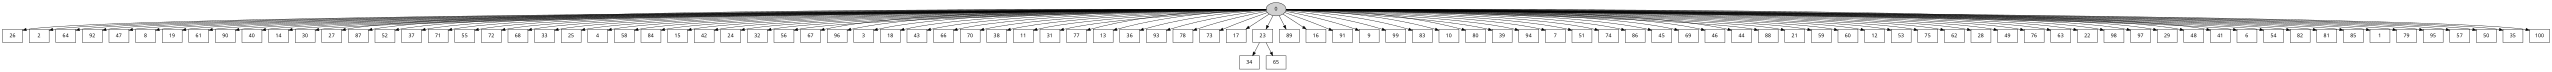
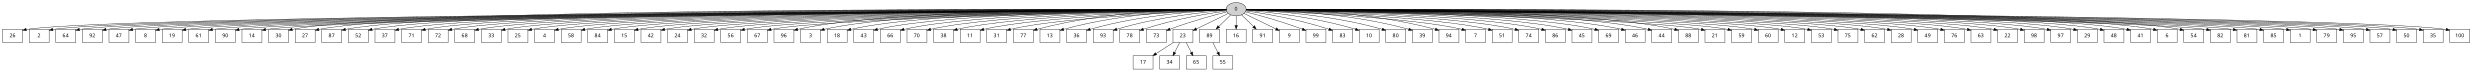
edge "0" -> "55": now "89" -> "55"
edge "0" -> "17": now "23" -> "17"
node "40": removed
